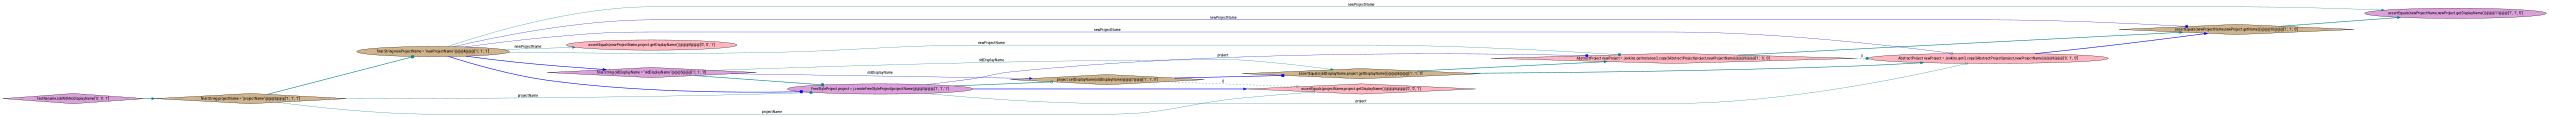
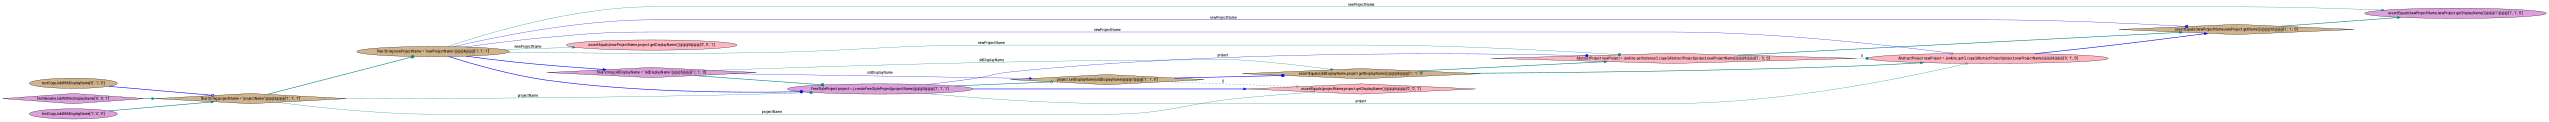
node "testCopyJobWithDisplayName['0', '1', '0']": added
node "testCopyJobWithDisplayName['1', '0', '0']": added
